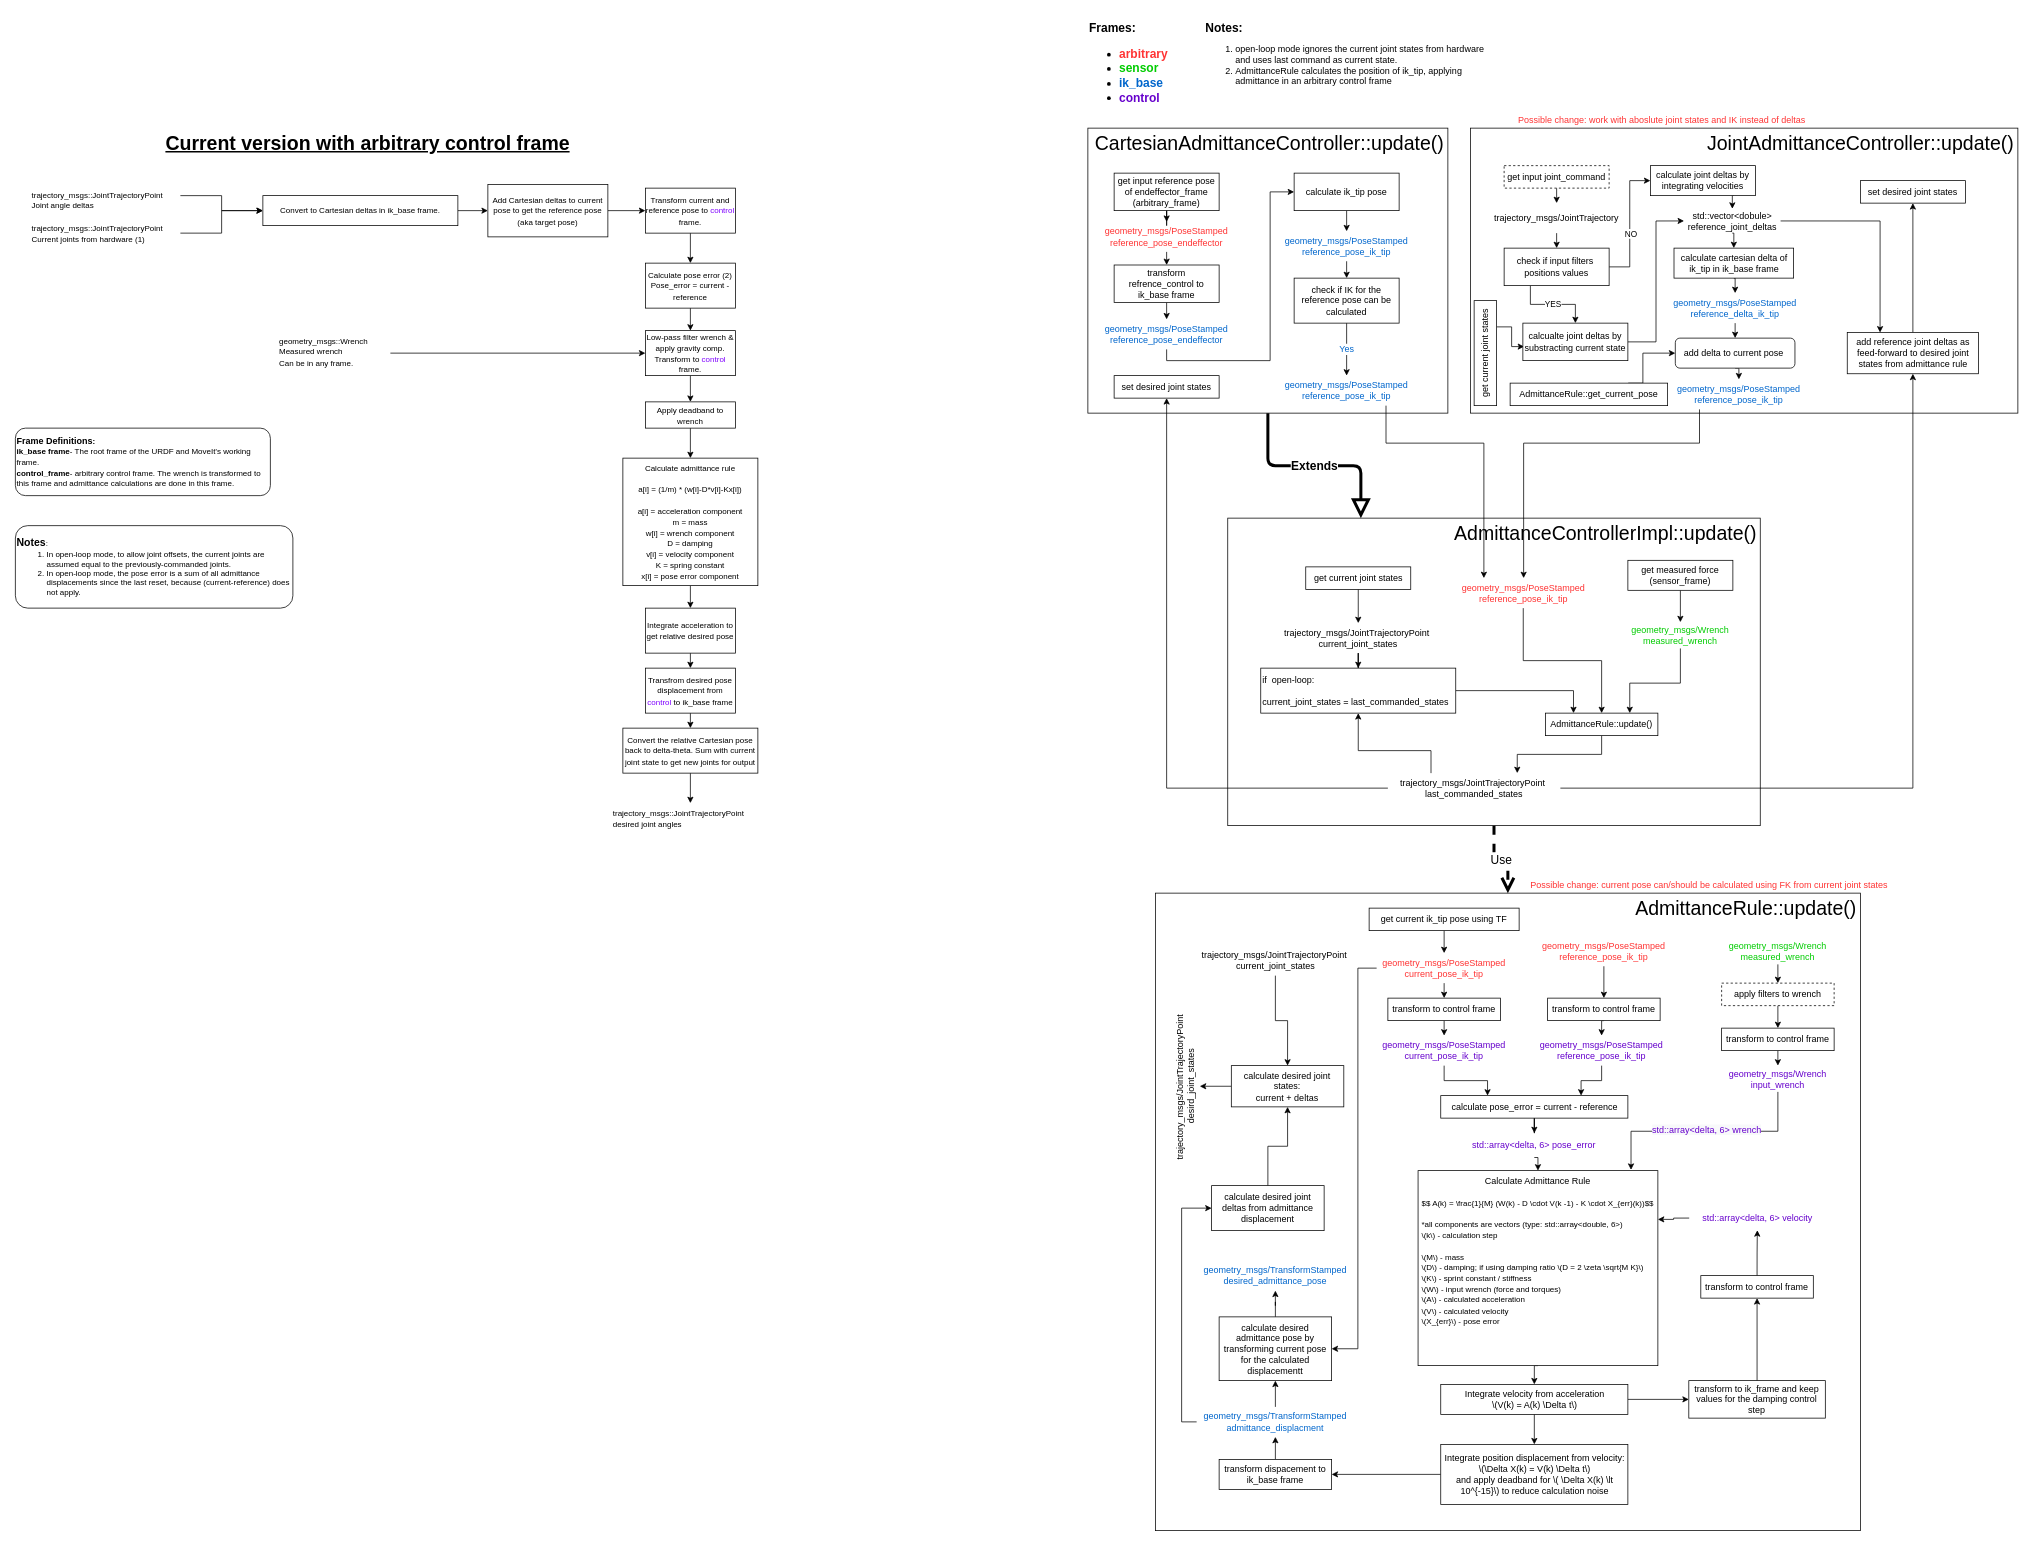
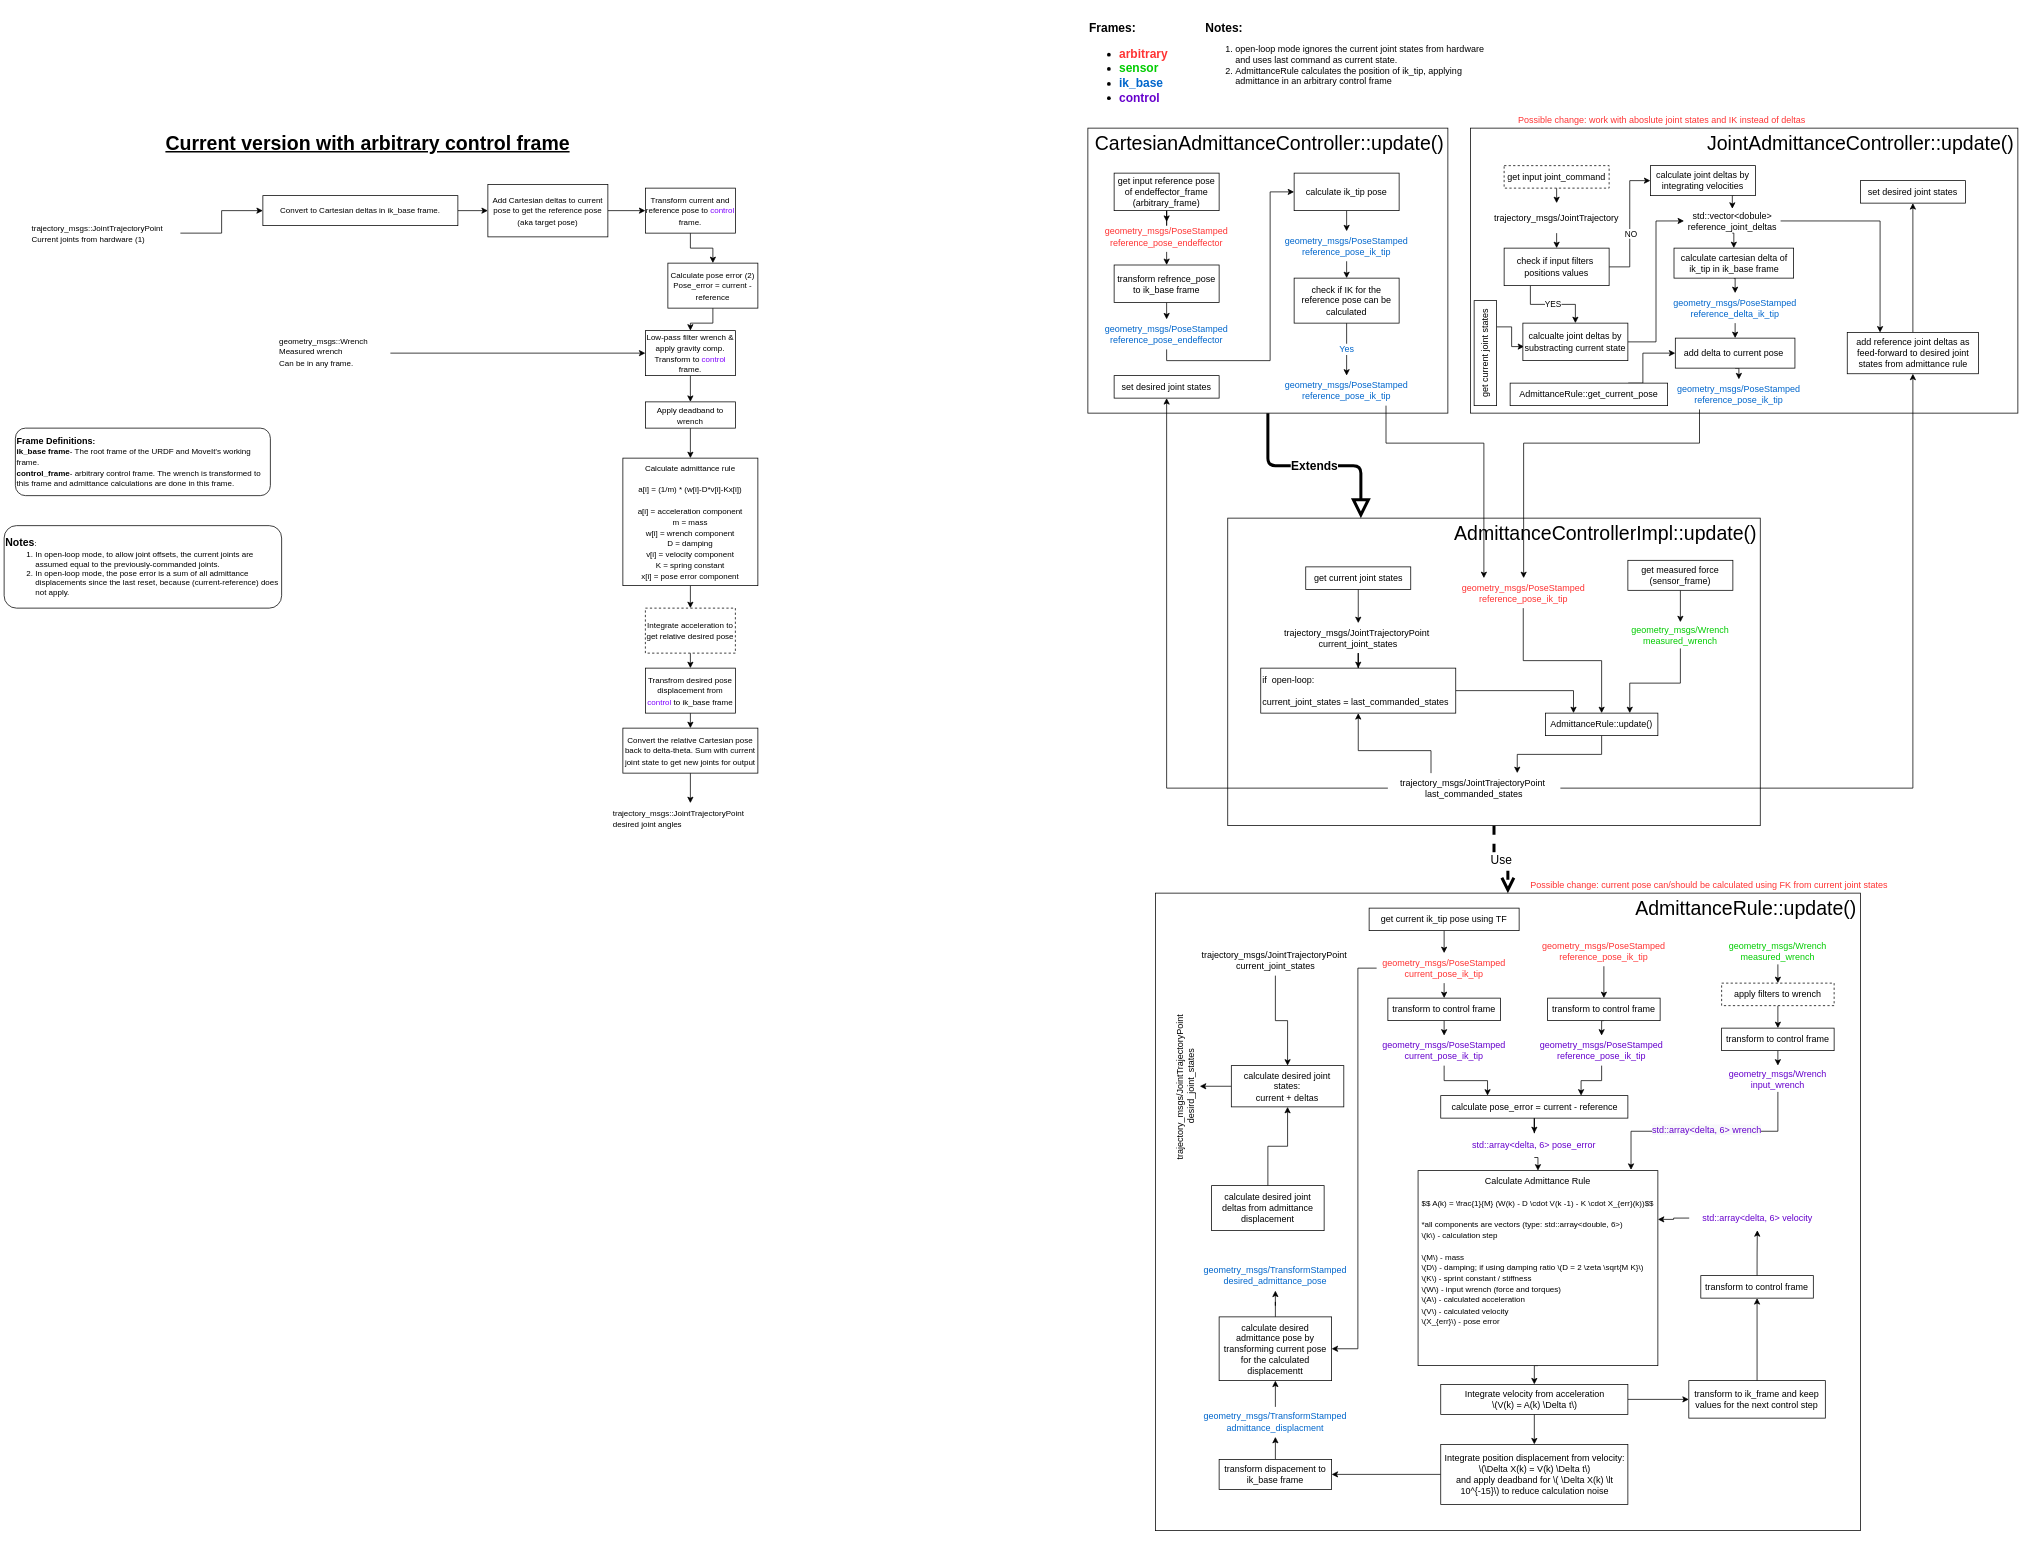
node "trajectory_msgs::JointTrajectoryPoint Joint angle deltas": removed
edge "trajectory_msgs::JointTrajectoryPoint Joint angle deltas" -> "Convert to Cartesian deltas in ik_base frame.": removed
node "transform refrence_control to ik_base frame": label "transform refrence_control to ik_base frame" -> "transform refrence_pose to ik_base frame"
node "Calculate pose error (2) Pose_error = current - reference": moved (690, 285) -> (713, 285)
node "add delta to current pose": shape rounded rectangle -> rectangle
node "Notes: In open-loop mode, to allow joint offsets, the current joints are assumed equal to the previously-commanded joints. In open-loop mode, the pose error is a sum of all admittance displacements since the last reset, because (current-reference) does not apply.": moved (154, 567) -> (143, 567)
node "Integrate acceleration to get relative desired pose": style solid -> dashed
edge "geometry_msgs/TransformStamped admittance_displacment" -> "calculate desired joint deltas from admittance displacement": removed
node "transform to ik_frame and keep values for the damping control step": label "transform to ik_frame and keep values for the damping control step" -> "transform to ik_frame and keep values for the next control step"
